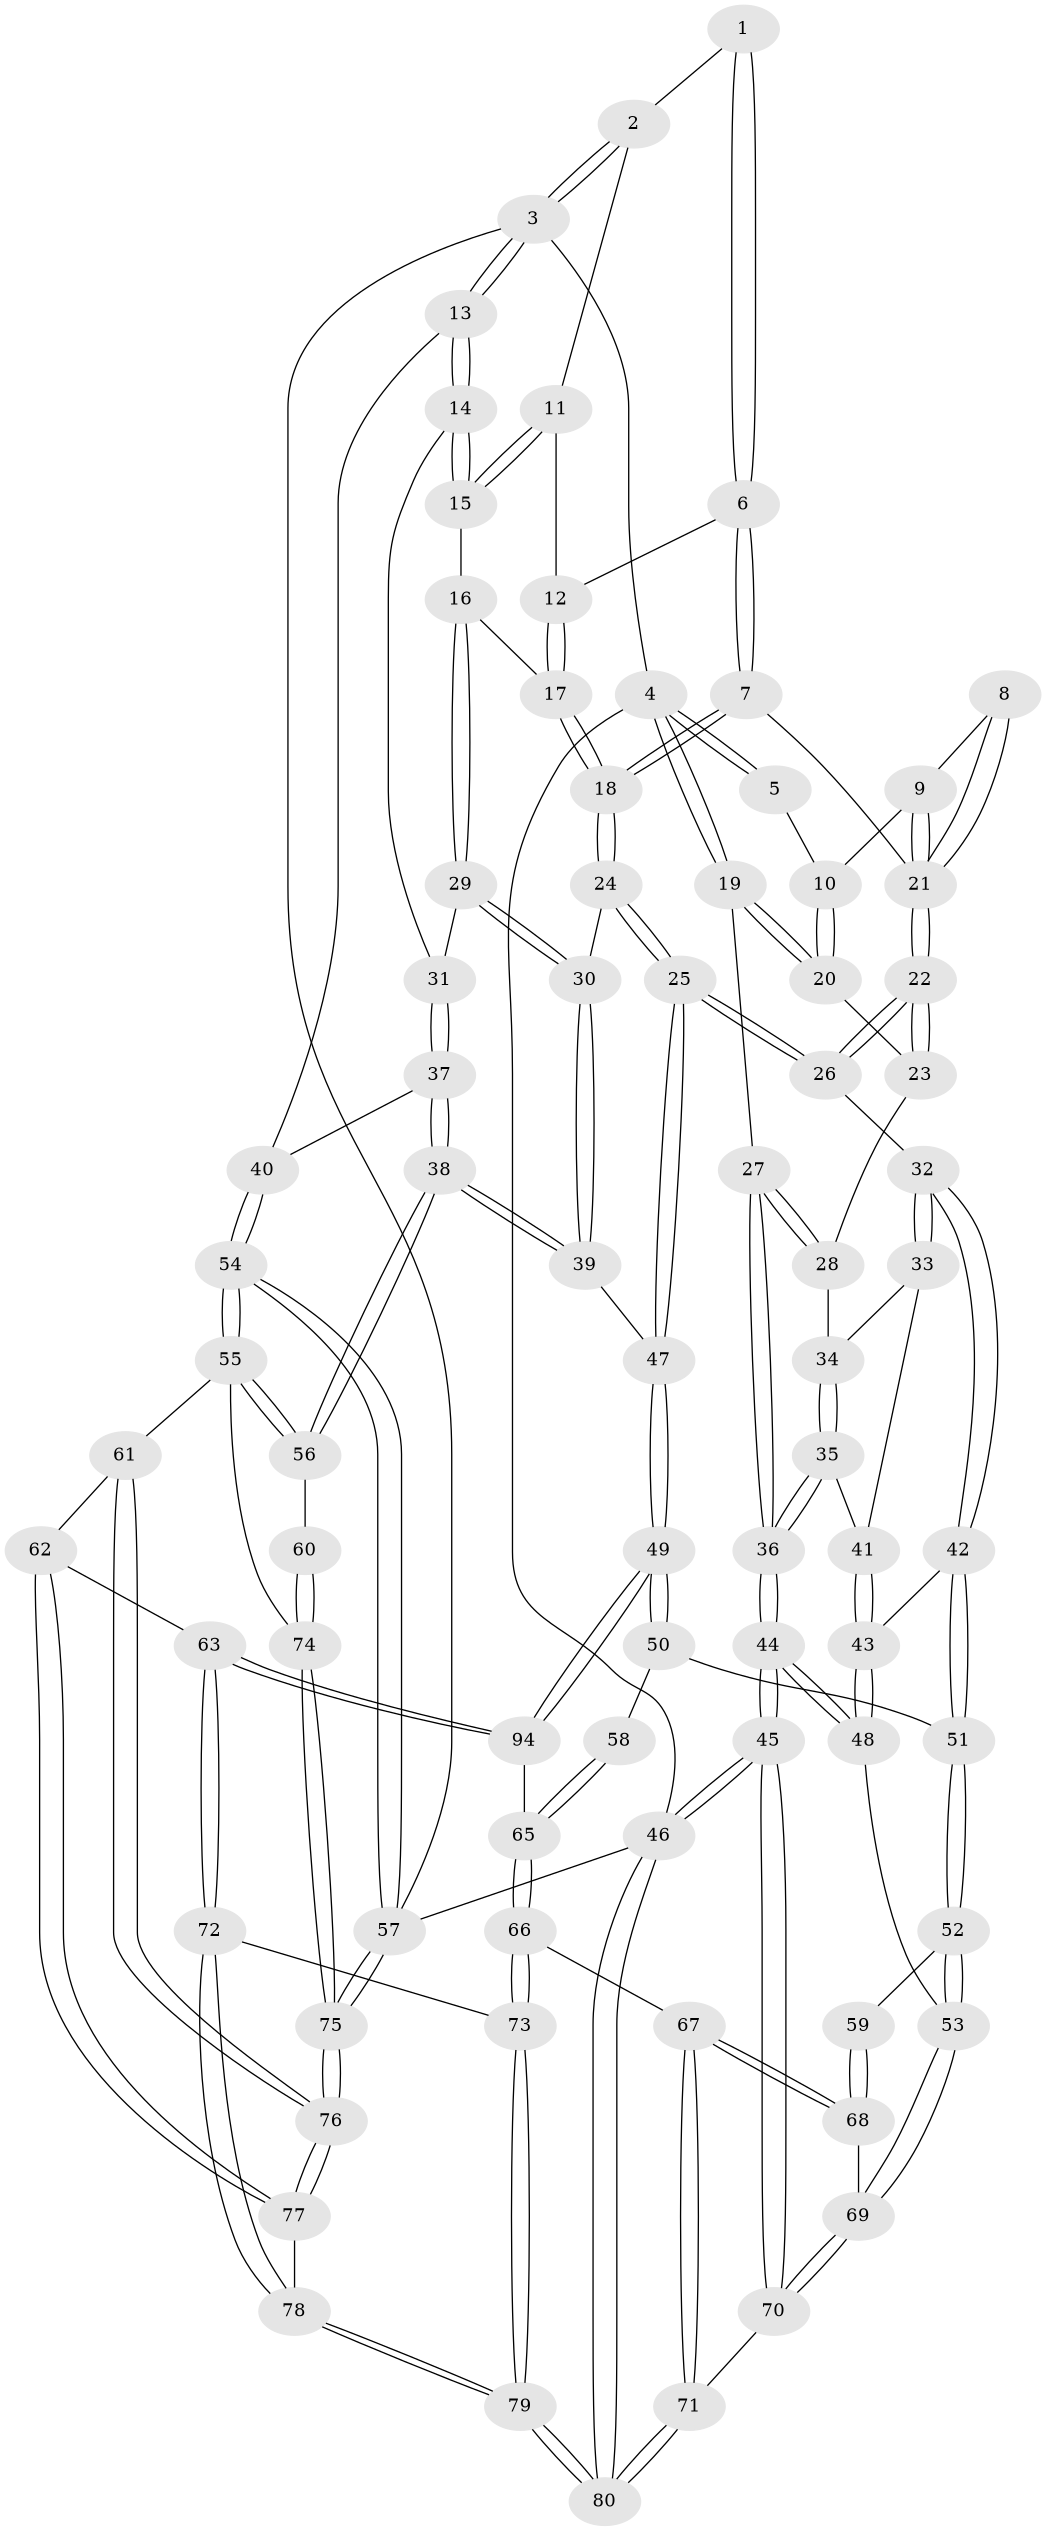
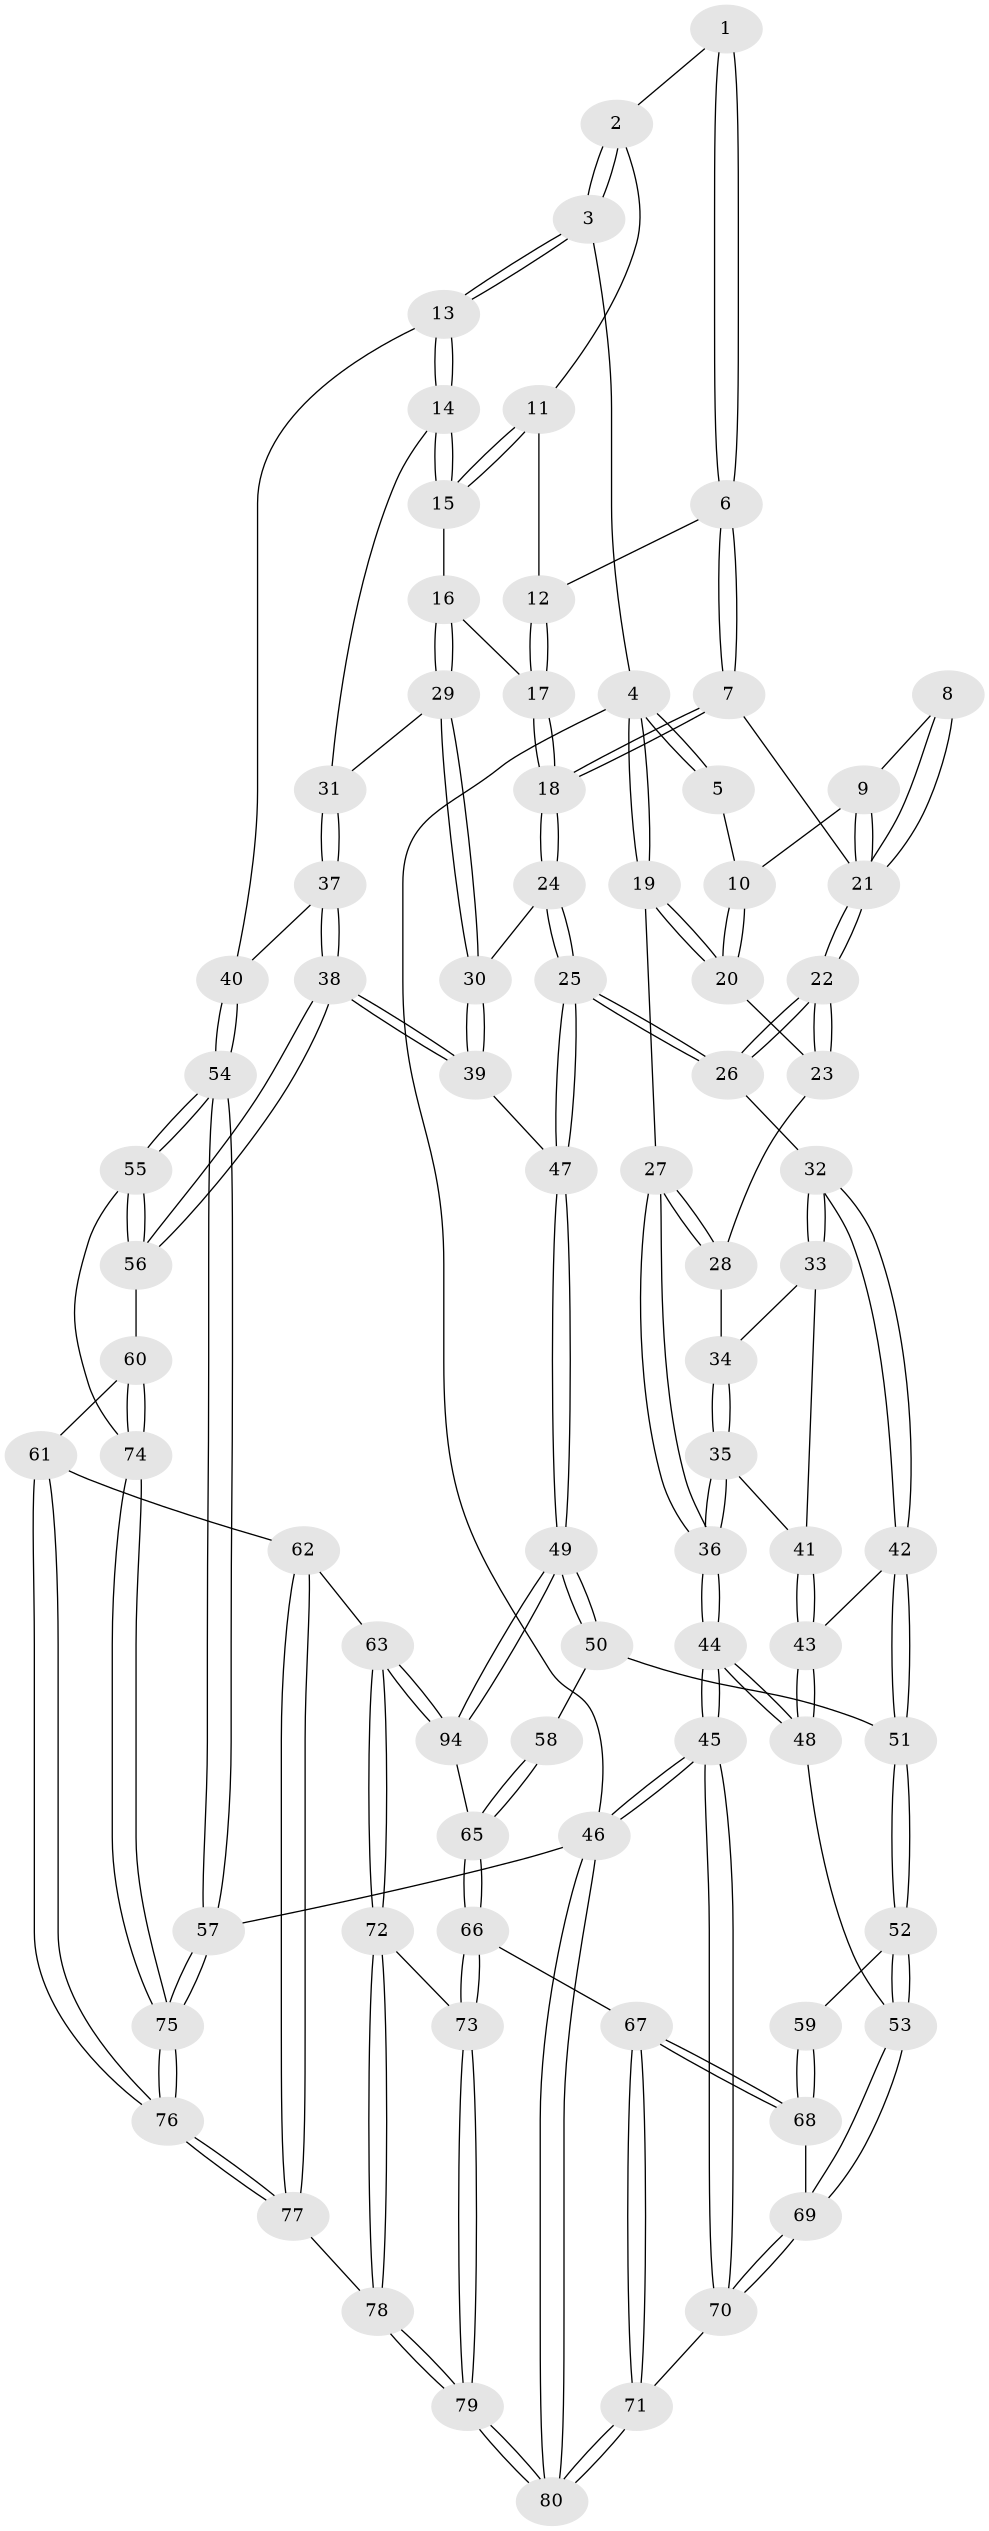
edge "3" -- "57": removed
edge "55" -- "61": now "60" -- "61"
